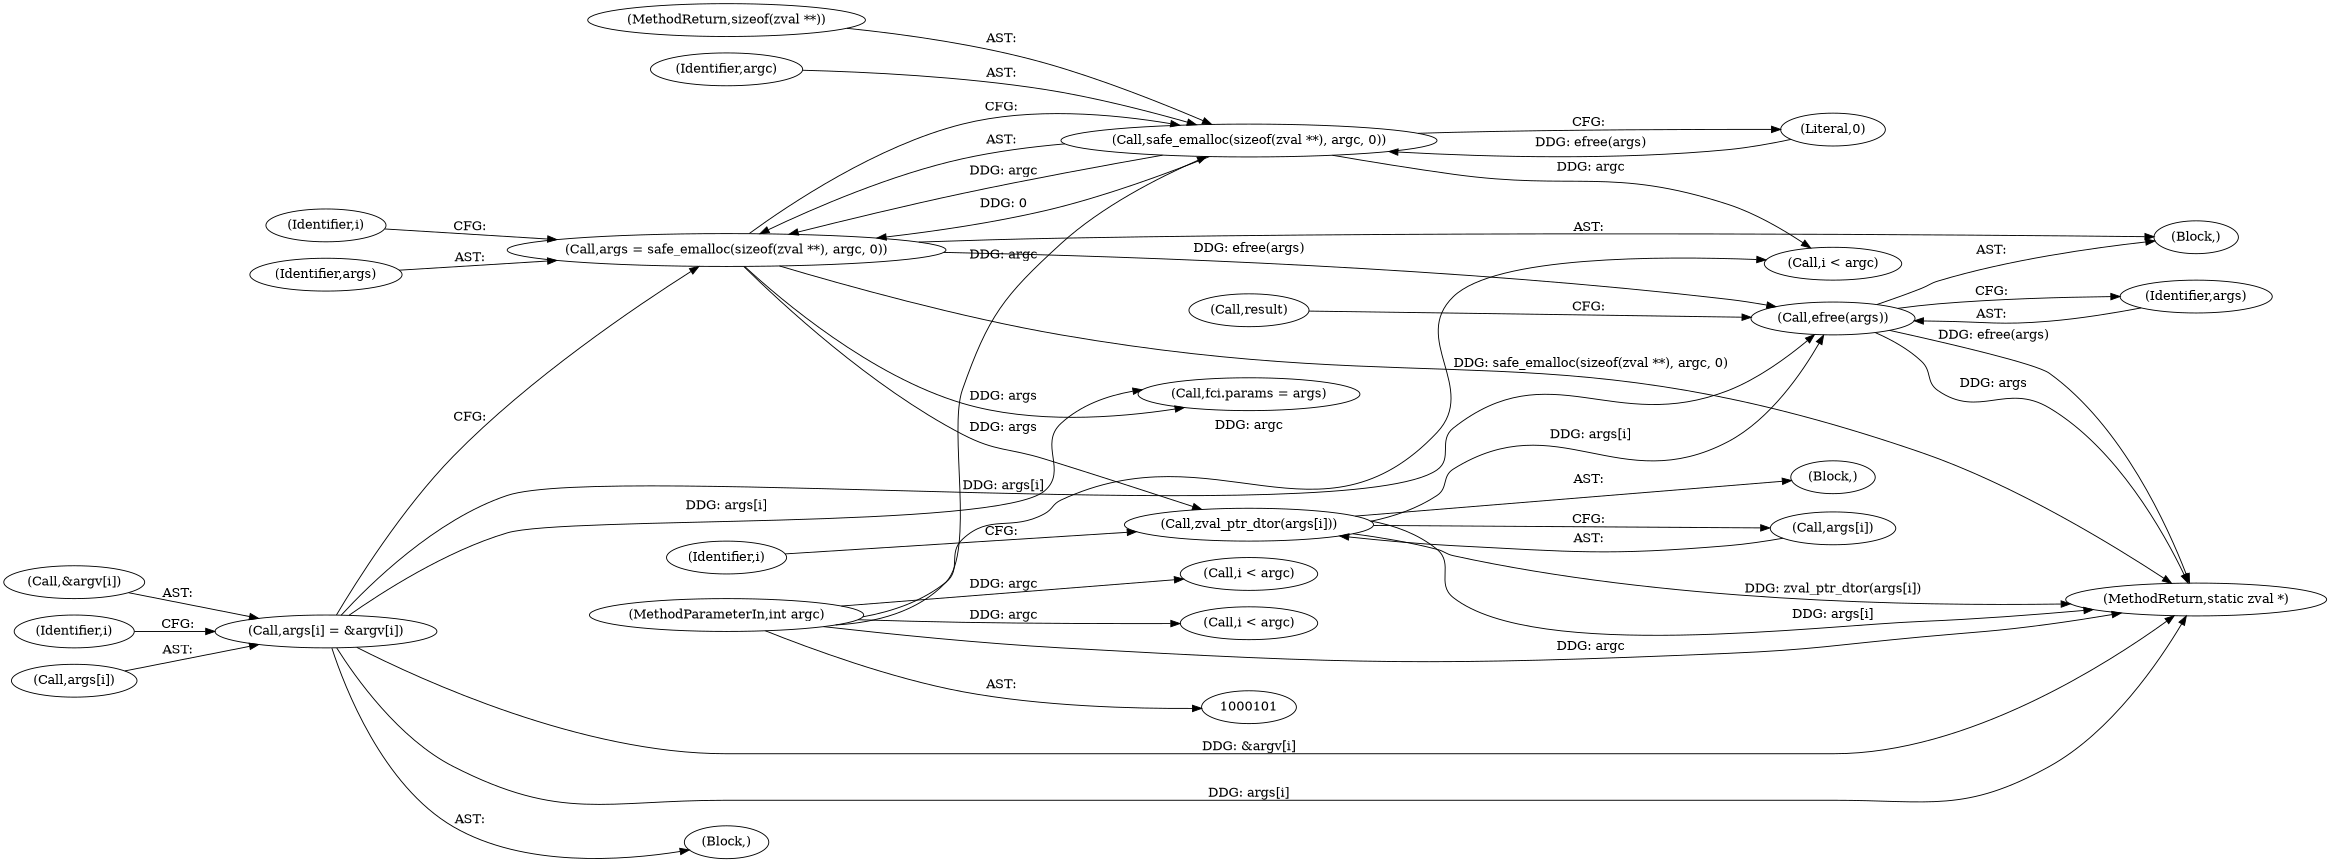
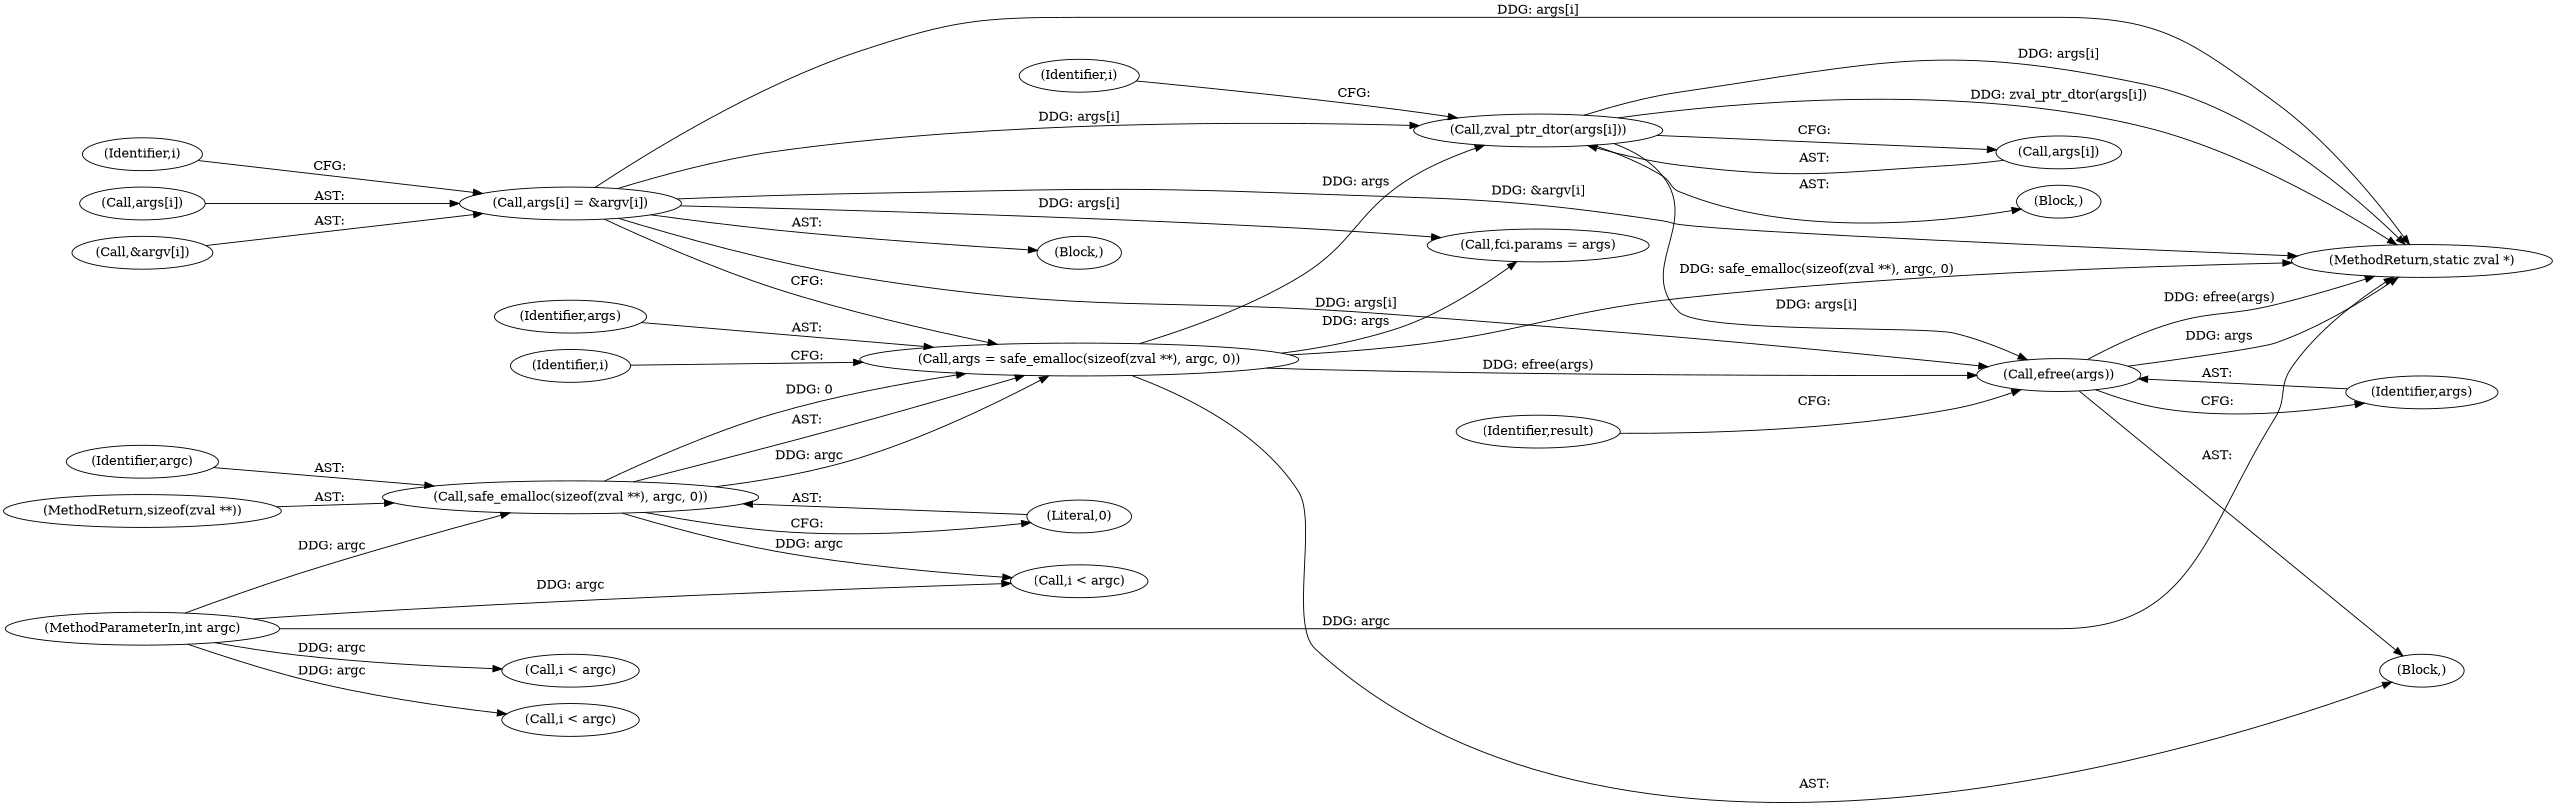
edge "(Call,args = safe_emalloc(sizeof(zval **), argc, 0))" -> "(Call,safe_emalloc(sizeof(zval **), argc, 0))": removed, label "CFG:"
edge "(Call,args[i] = &argv[i])" -> "(Call,zval_ptr_dtor(args[i]))": added, label "DDG: args[i]"
edge "(Literal,0)" -> "(Call,safe_emalloc(sizeof(zval **), argc, 0))": label "DDG: efree(args)" -> "AST: "
node "(Call,result)": label "(Call,result)" -> "(Identifier,result)"
node "1000101": removed
